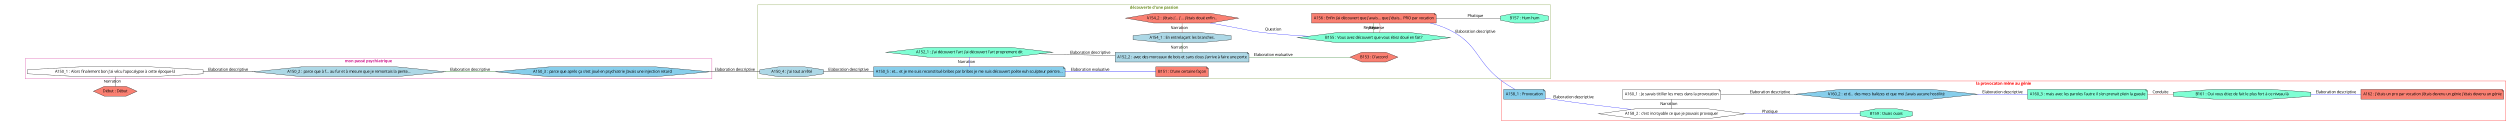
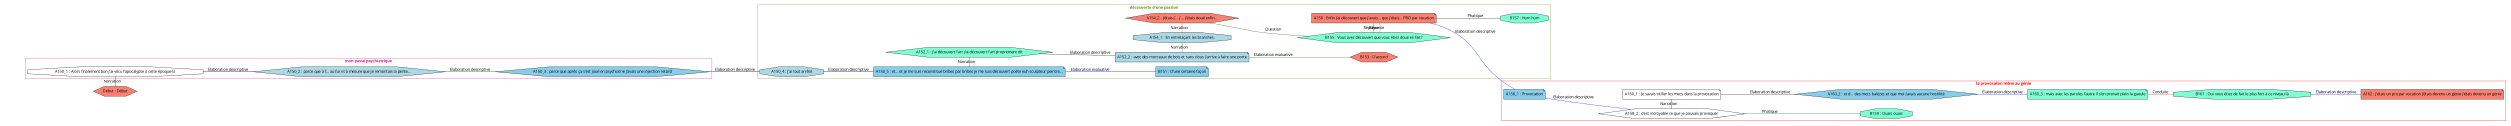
edge "A154_2 : j’étais j’… j’… j’étais doué enfin..." -- "B155 : Vous avez découvert que vous étiez doué en fait?": color blue -> darkgreen
node "B151 : D’une certaine façon": fillcolor salmon -> skyblue
edge "A158_2 : c’est incroyable ce que je pouvais provoquer" -- "B159 : Ouais ouais": color blue -> darkgreen
